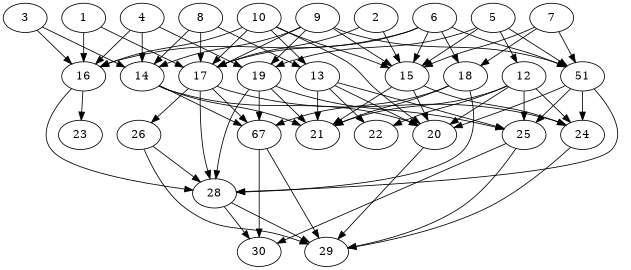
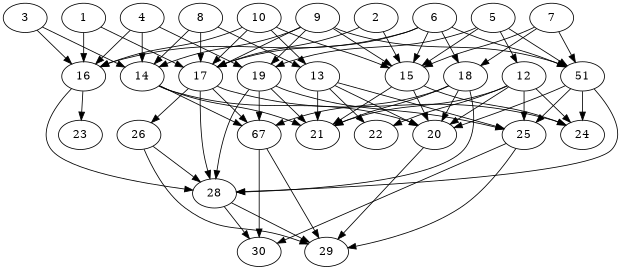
edge "10" -> "20": now "18" -> "20"
edge "24" -> "29": removed
